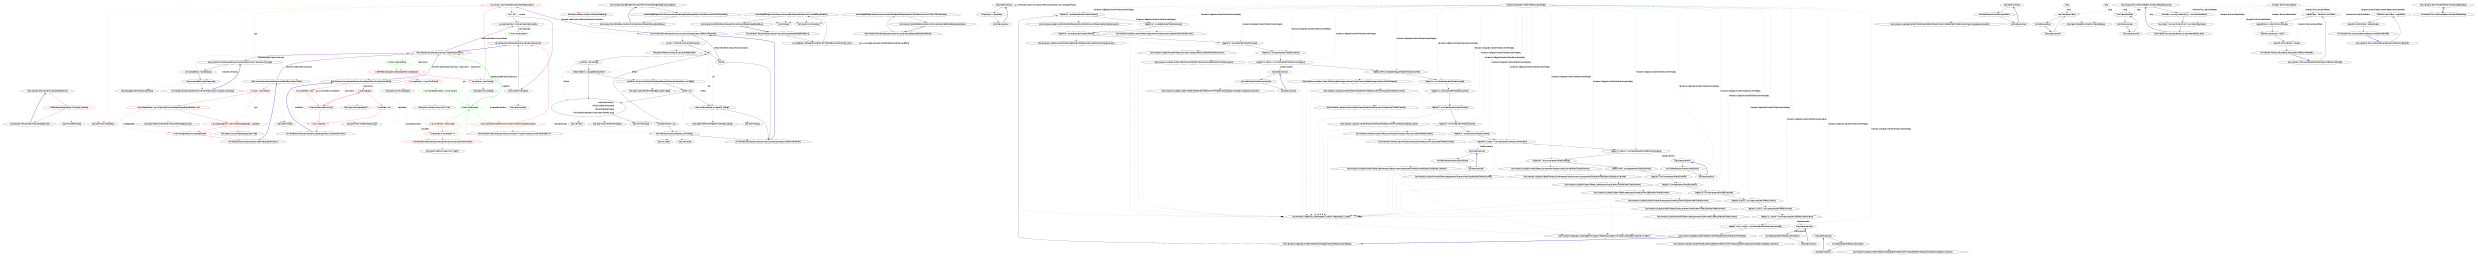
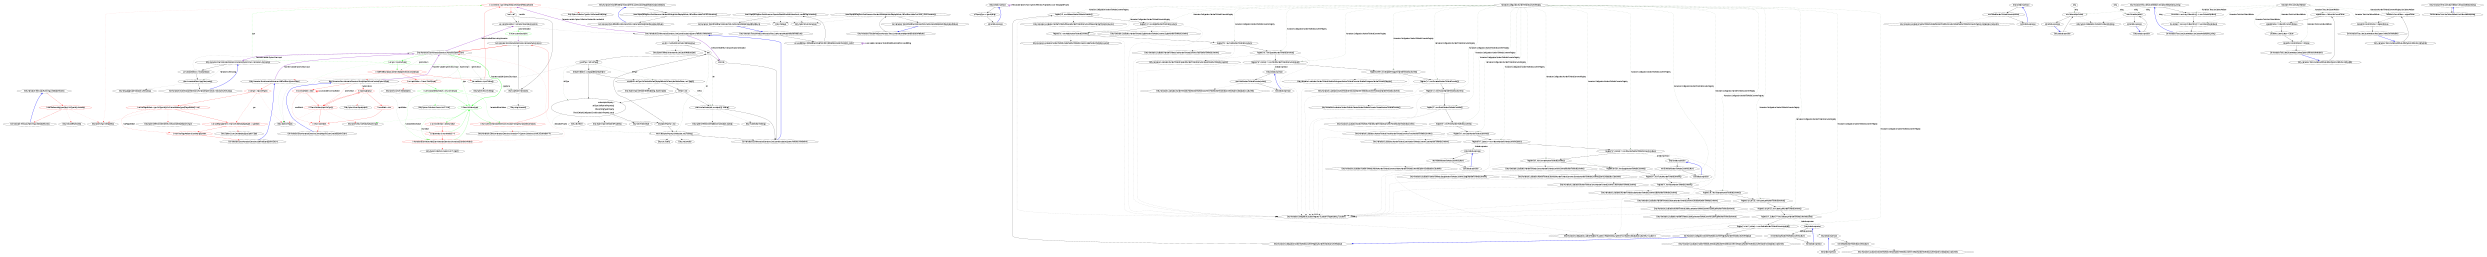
edge "Exit Humanizer.EnumHumanizeExtensions.Humanize(System.Enum)" -> "Entry Humanizer.EnumHumanizeExtensions.Humanize(System.Enum)": color blue -> red
node "Entry object.ToString()": label "Entry object.ToString()" -> "Entry enumIntValue.ToString()"
